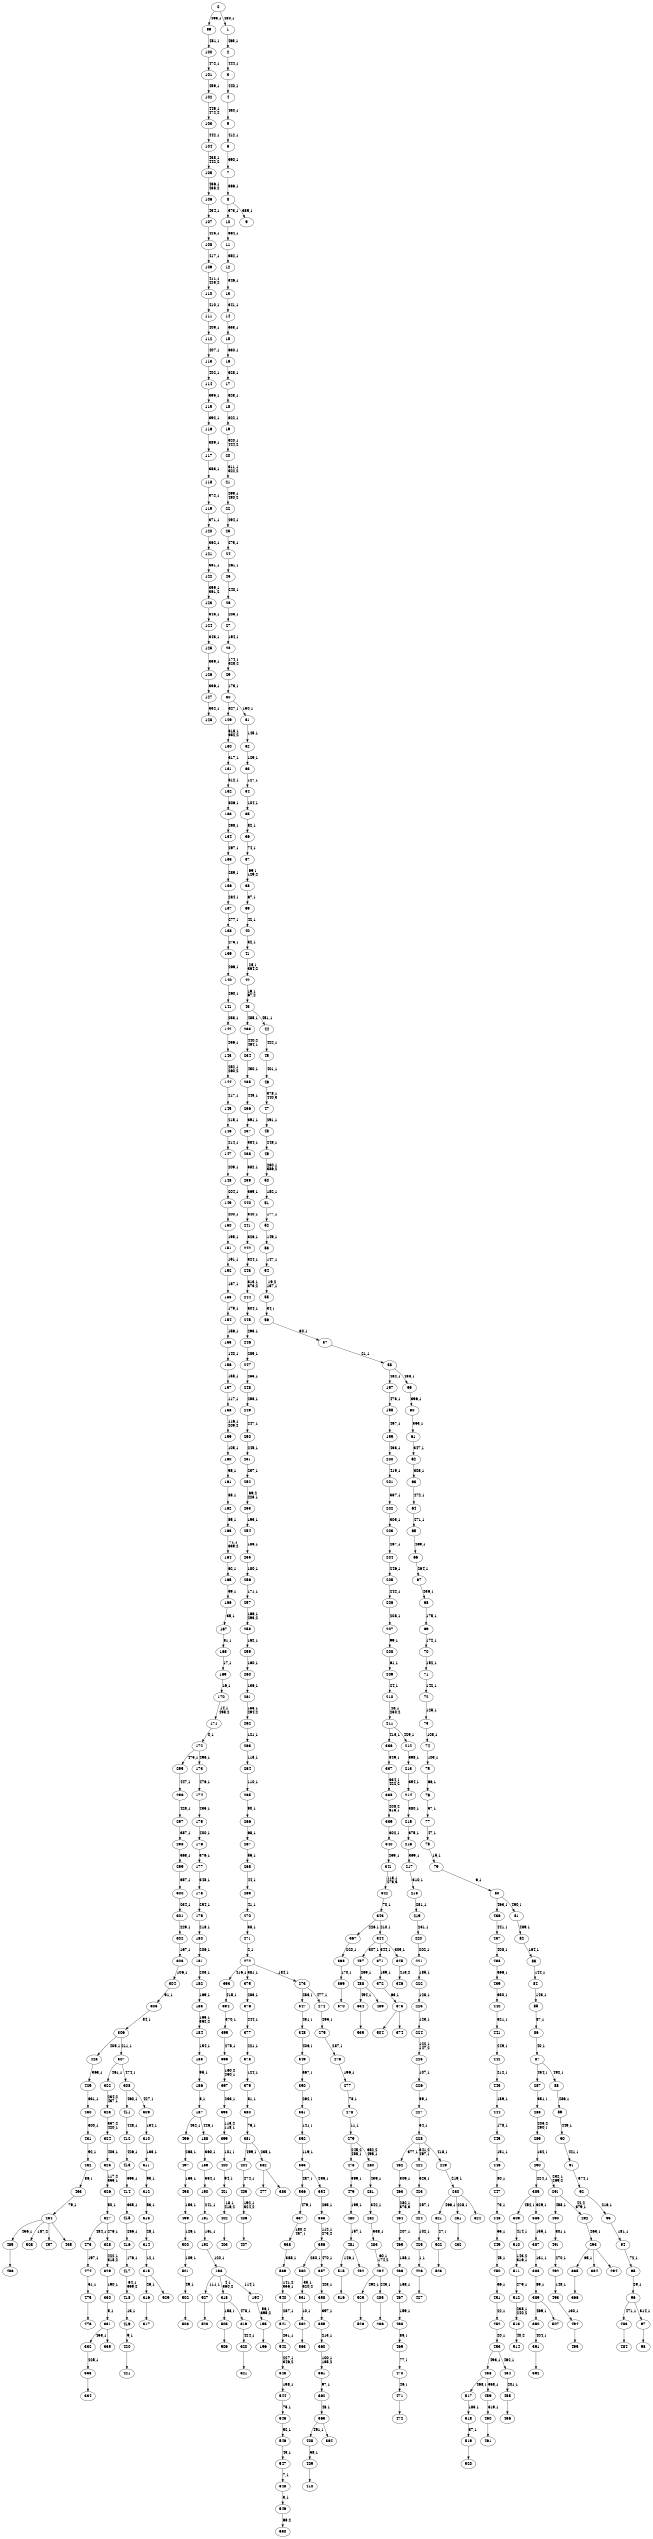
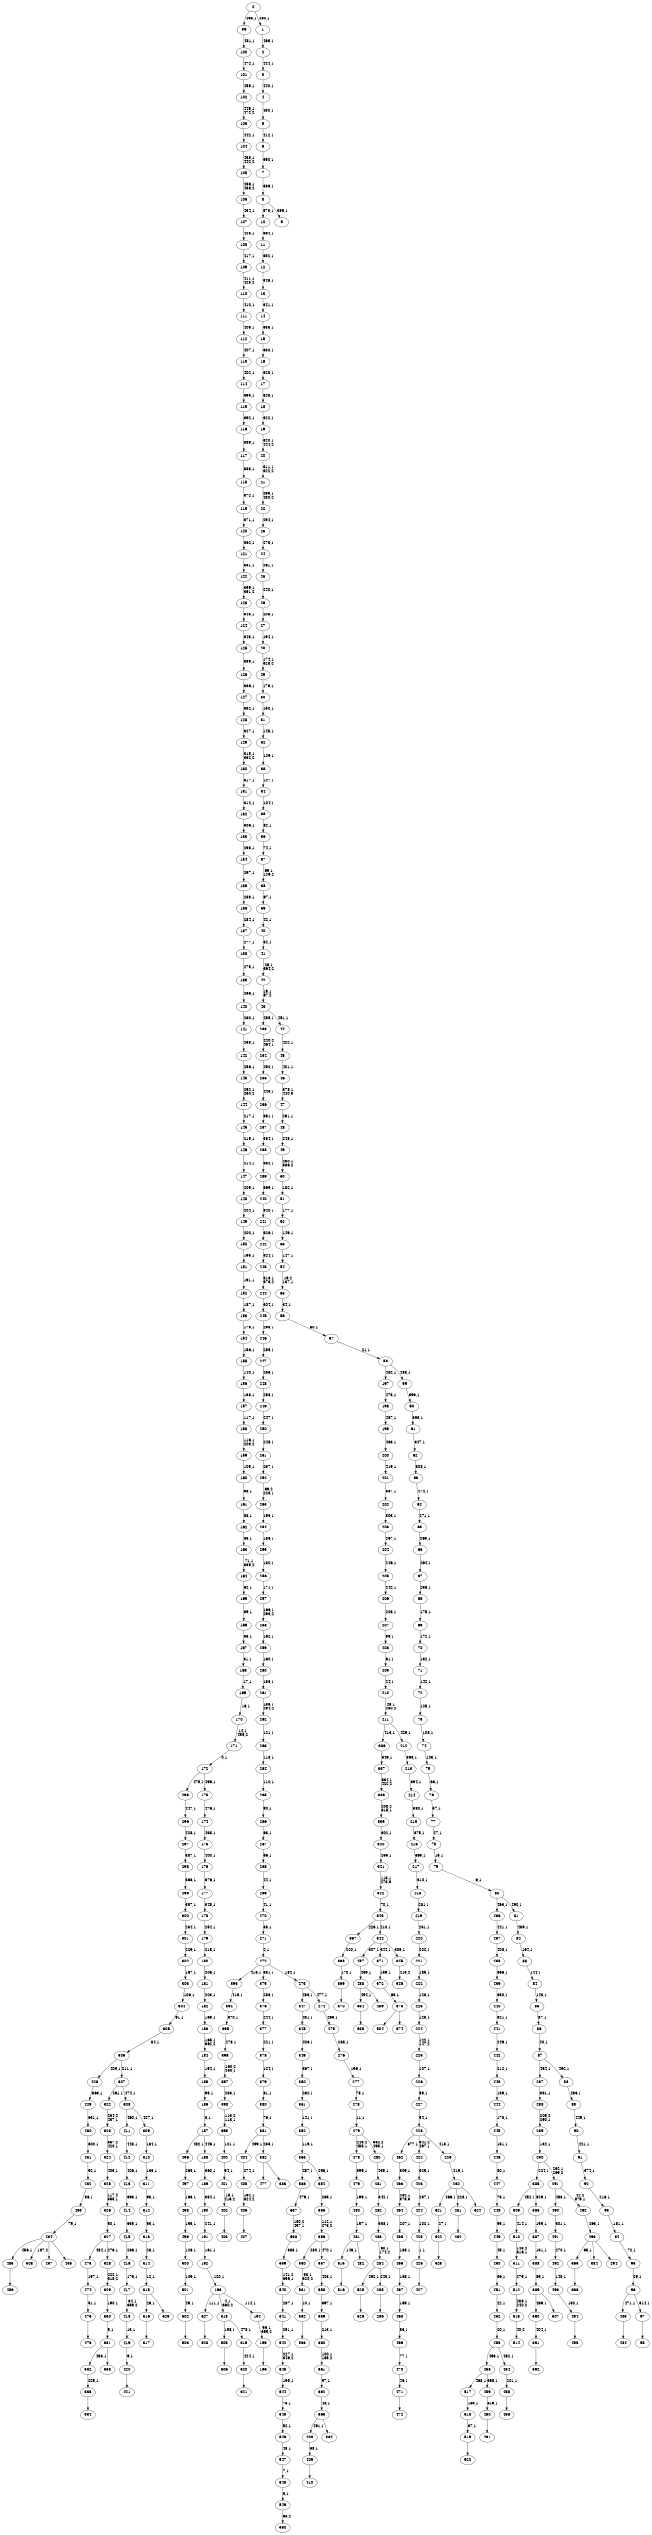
edge "30" -> "129": now "128" -> "129"
edge "275" -> "276": label "287,1" -> "288,1"
